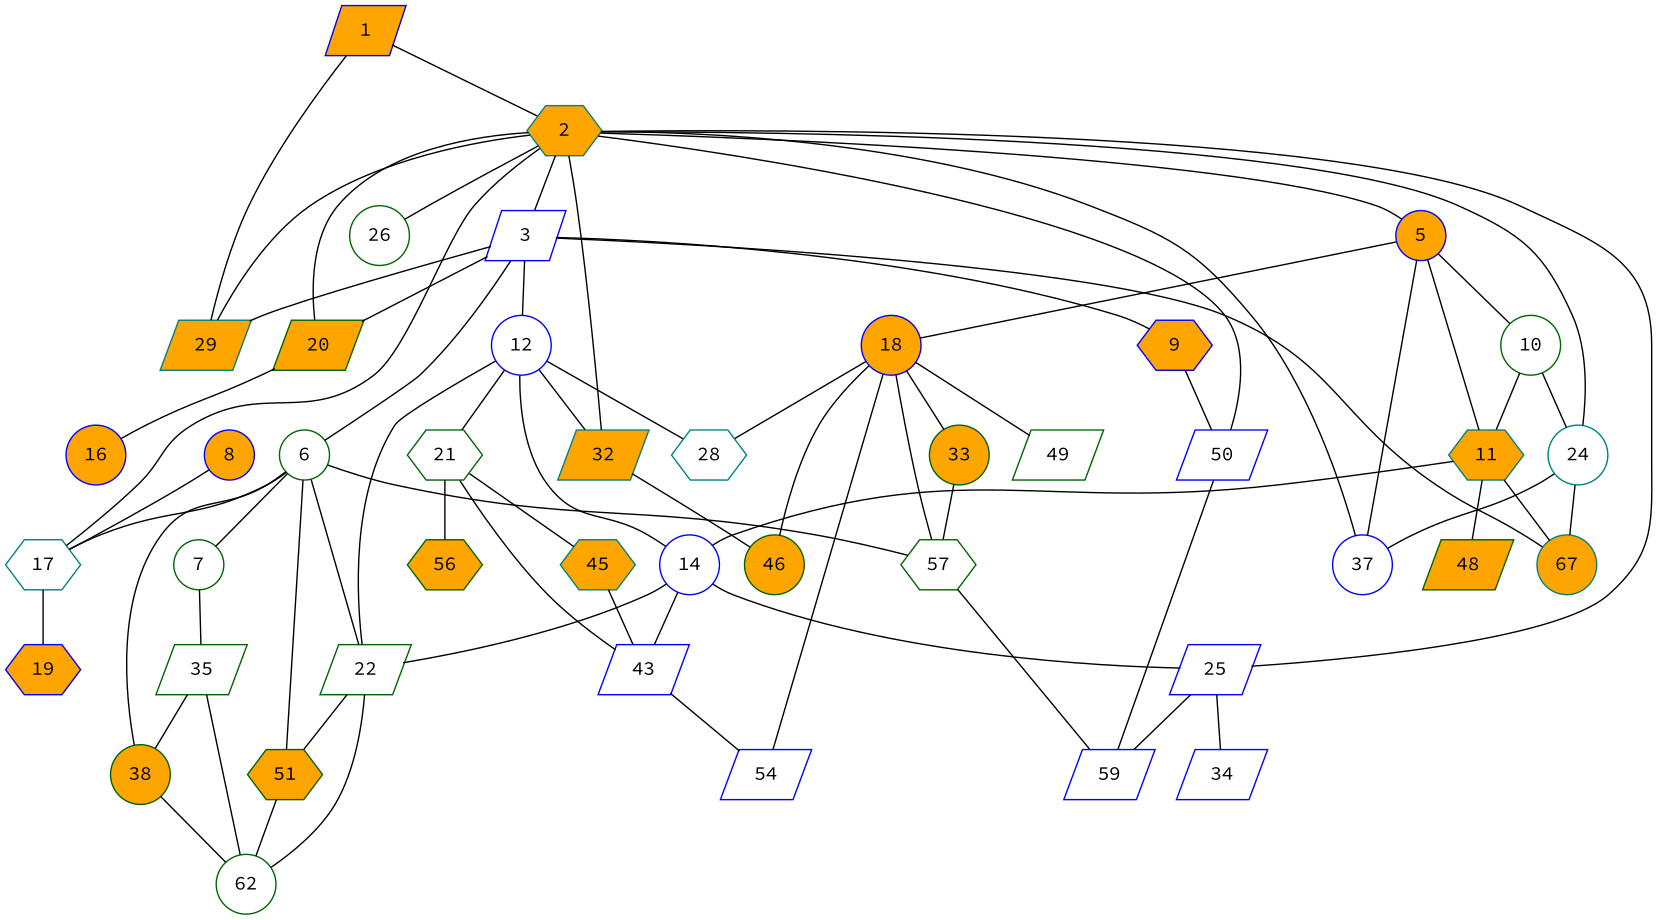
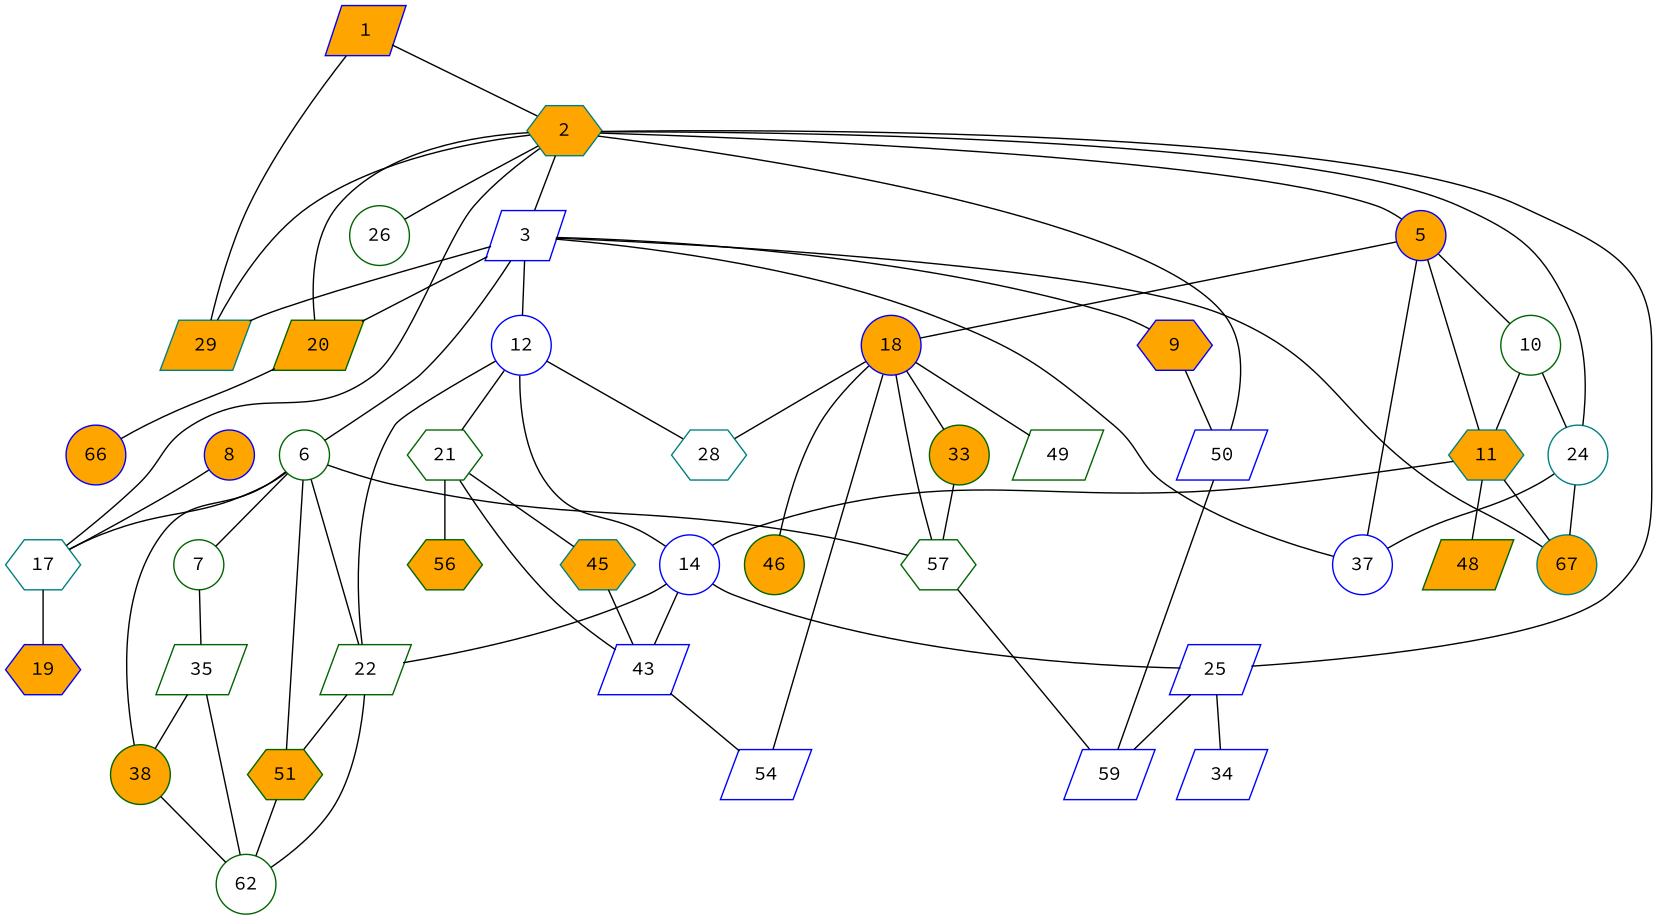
edge "2" -- "37": now "3" -- "37"
node "16": label "16" -> "66"
node "32": removed
